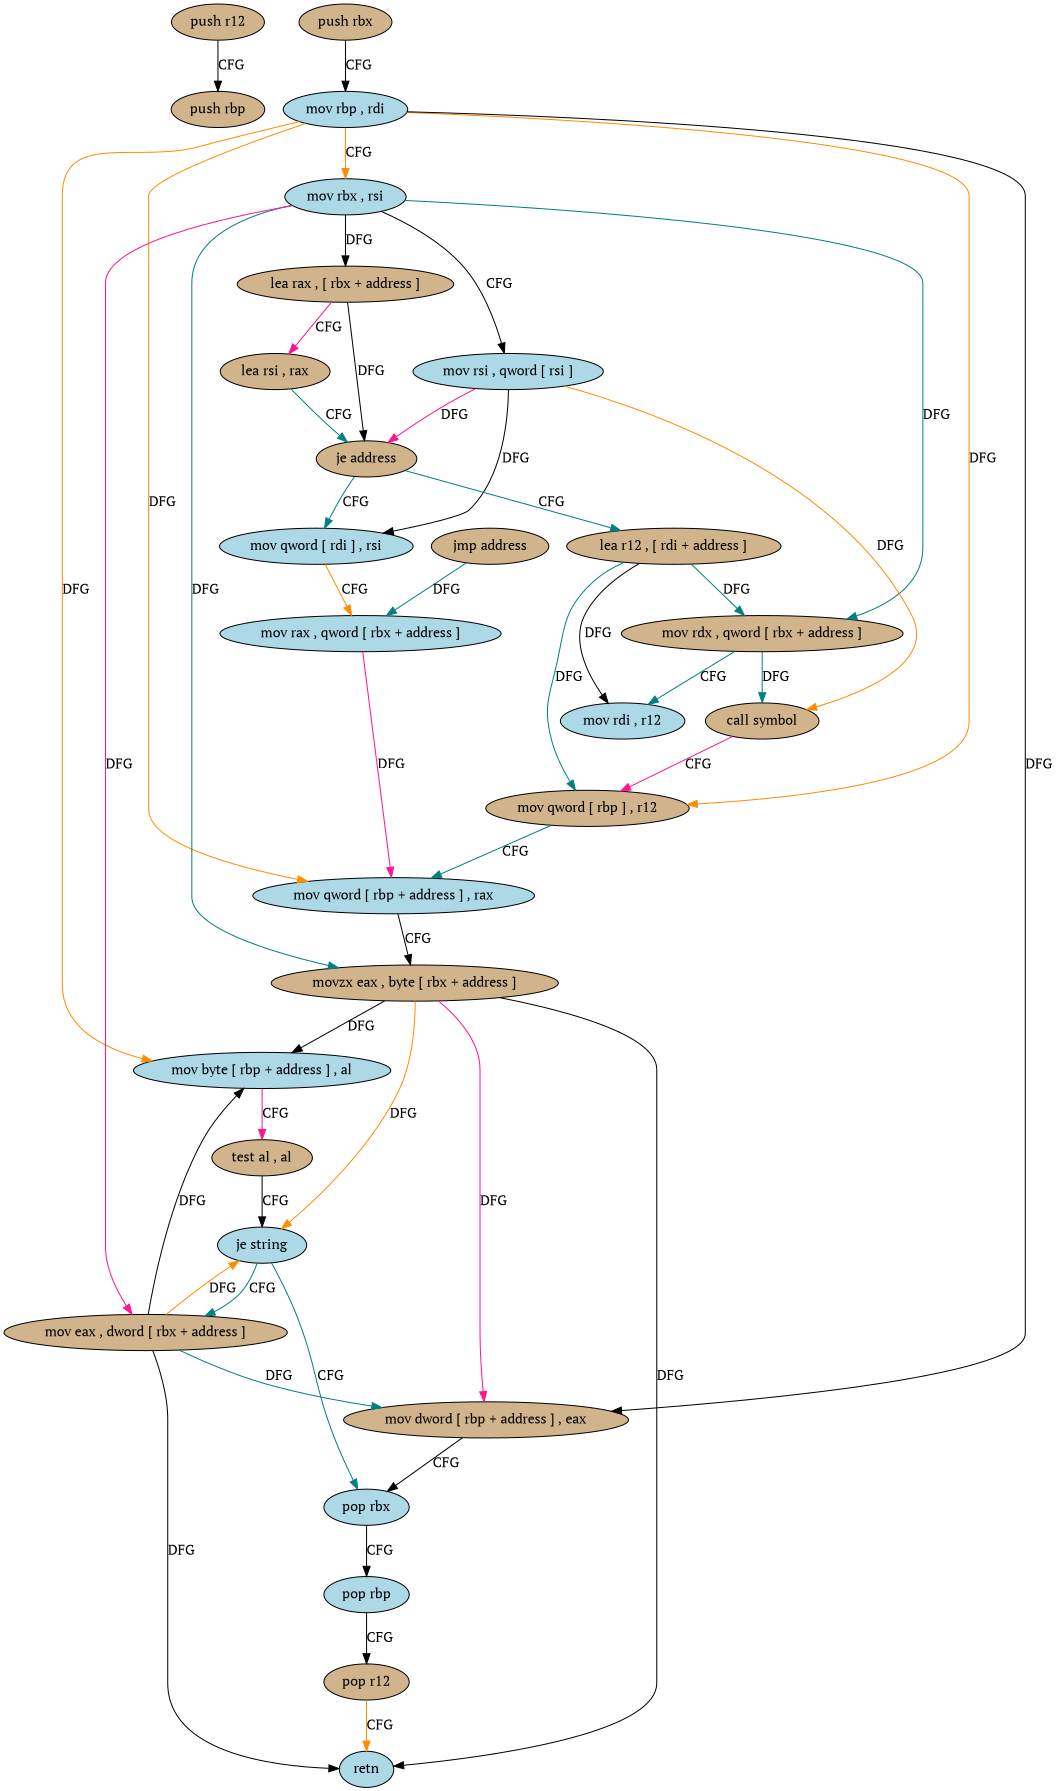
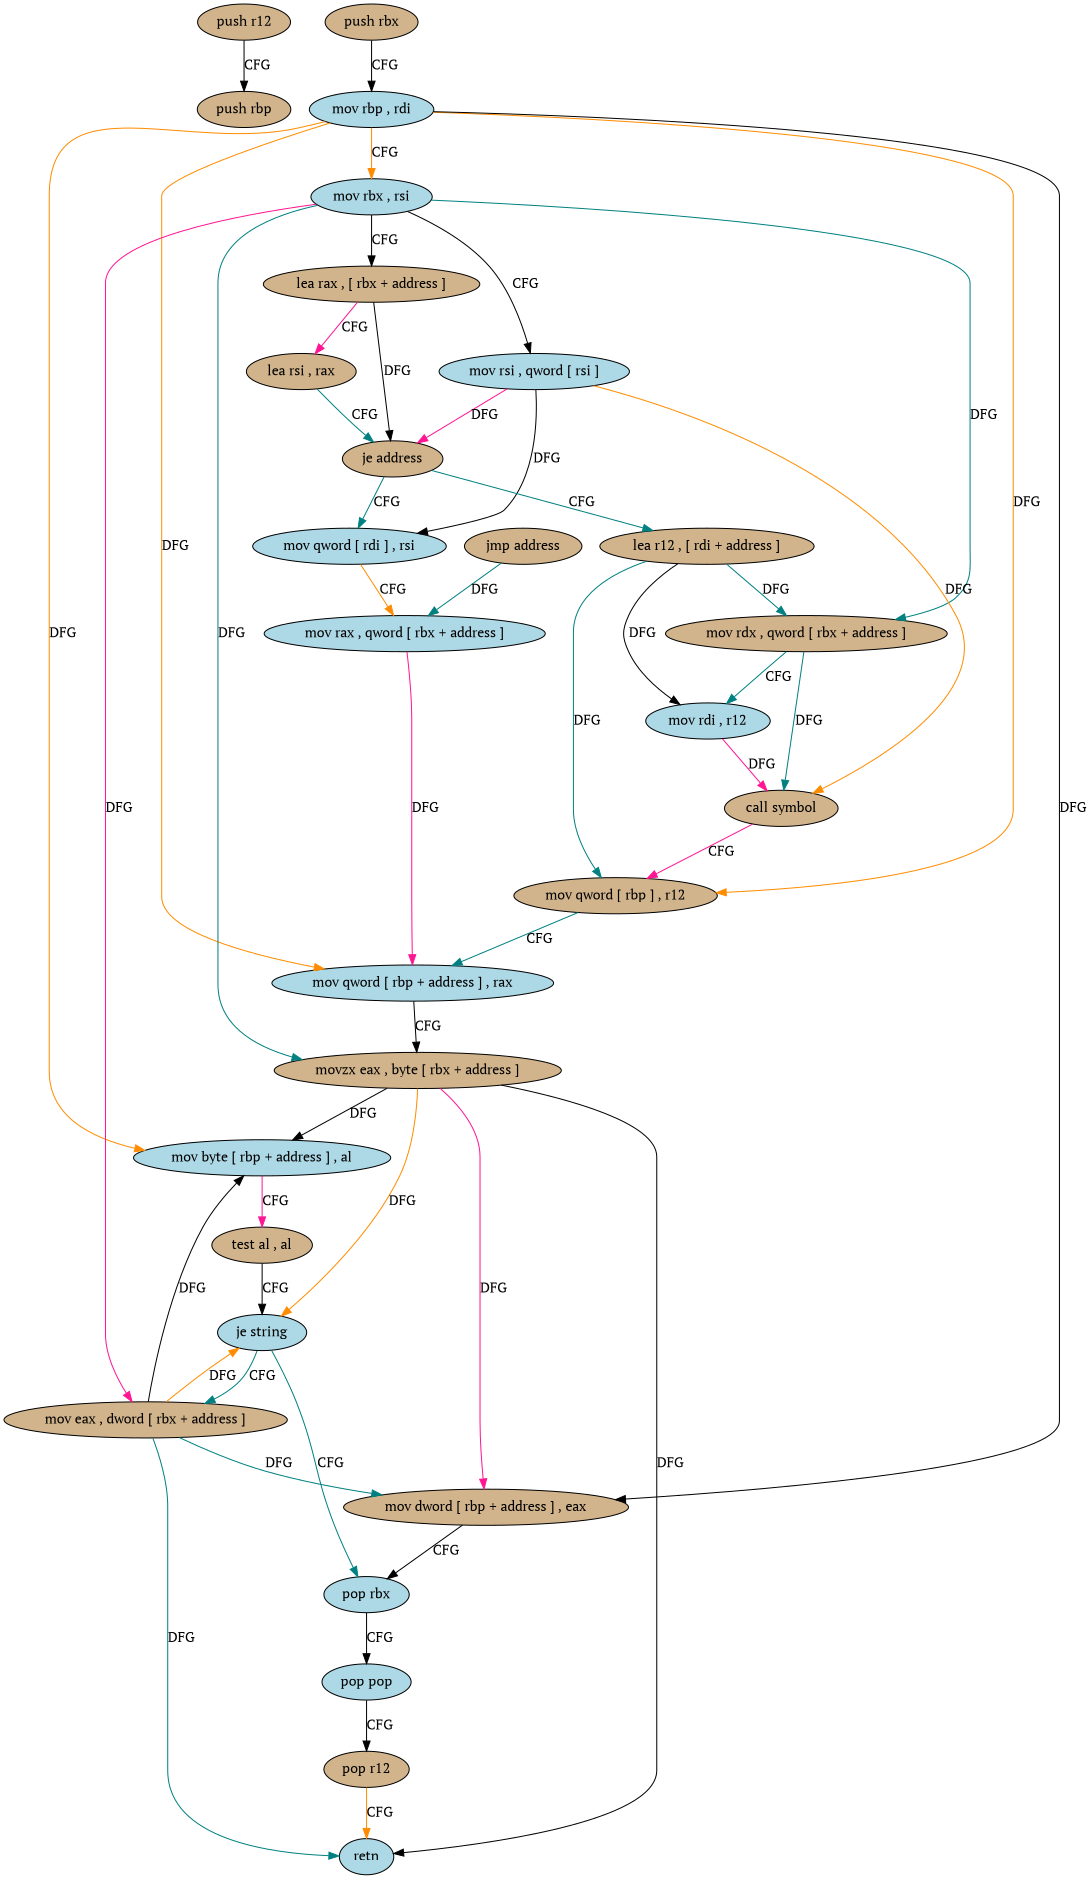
edge "mov rbx , rsi" -> "lea rax , [ rbx + address ]": label "DFG" -> "CFG"
edge "mov rdi , r12" -> "call symbol": added, label "DFG"
node "pop rbp": label "pop rbp" -> "pop pop"
edge "mov eax , dword [ rbx + address ]" -> "retn": color black -> teal
